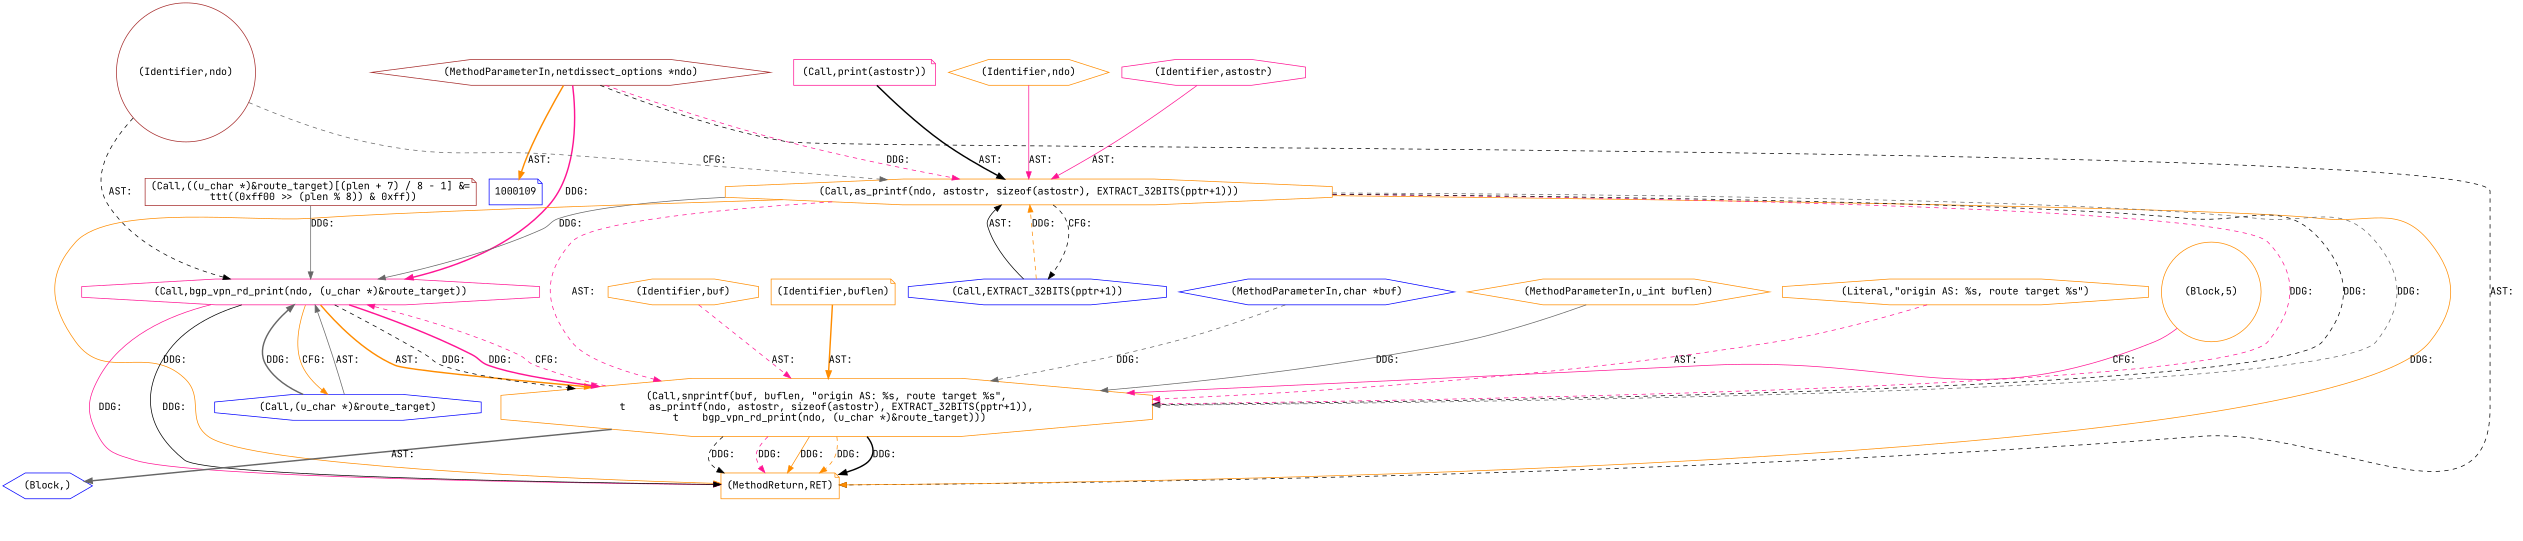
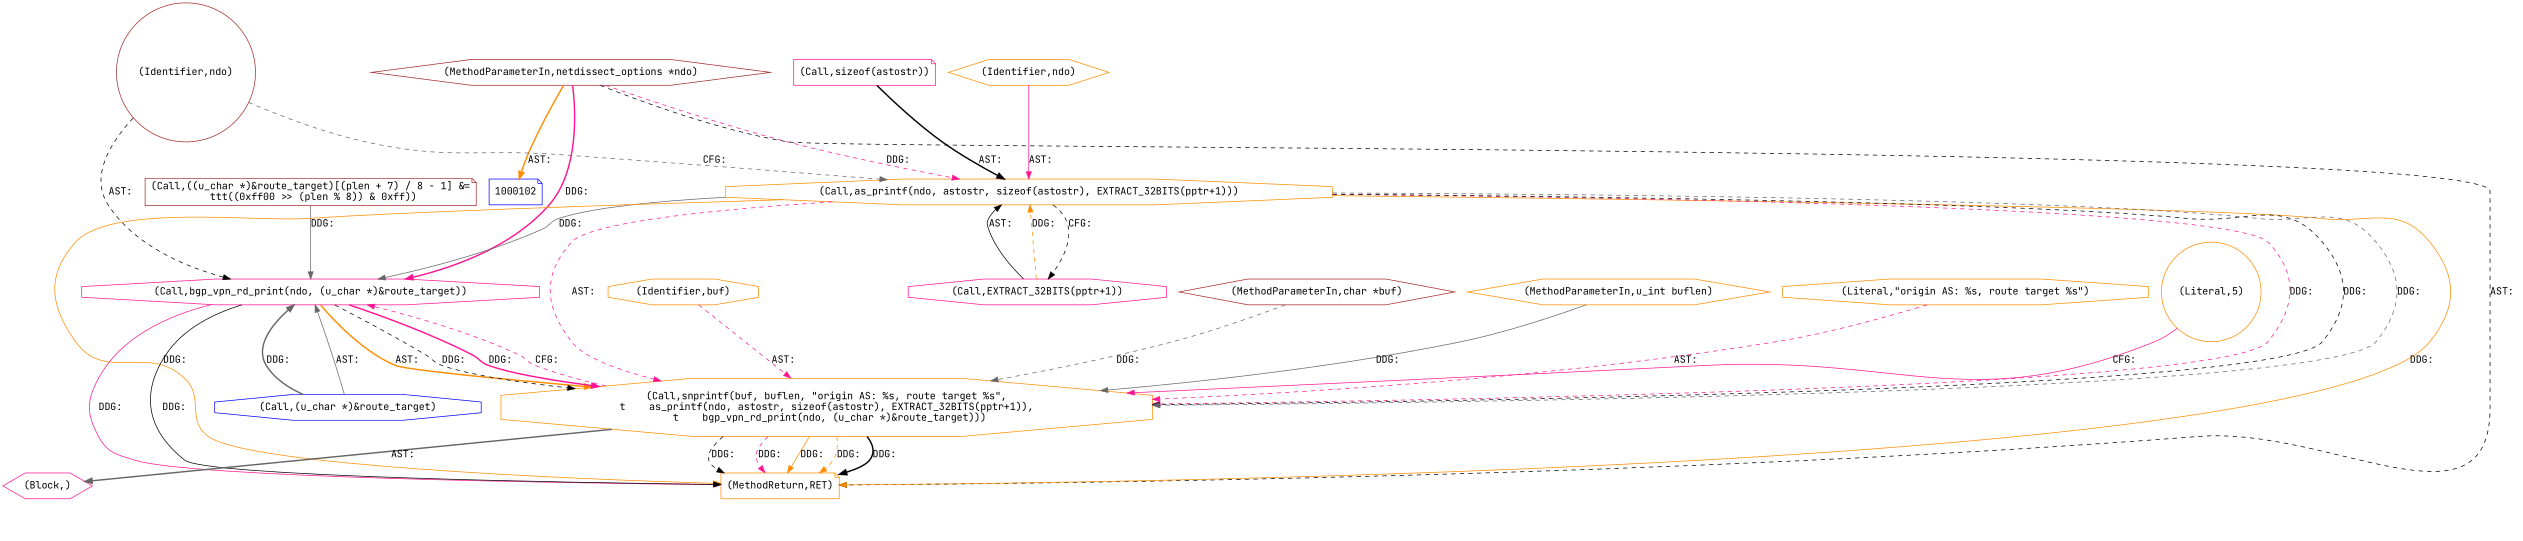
node "(Call,print(astostr))": label "(Call,print(astostr))" -> "(Call,sizeof(astostr))"
node "(Identifier,astostr)": removed
node "1000109": label "1000109" -> "1000102"
node "(Identifier,buflen)": removed
node "(Call,EXTRACT_32BITS(pptr+1))": color blue -> deeppink
node "(MethodParameterIn,char *buf)": color blue -> brown
node "(Block,5)": label "(Block,5)" -> "(Literal,5)"
edge "(Call,bgp_vpn_rd_print(ndo, (u_char *)&route_target))" -> "(Call,(u_char *)&route_target)": removed, label "CFG:"
node "(Block,)": color blue -> deeppink
